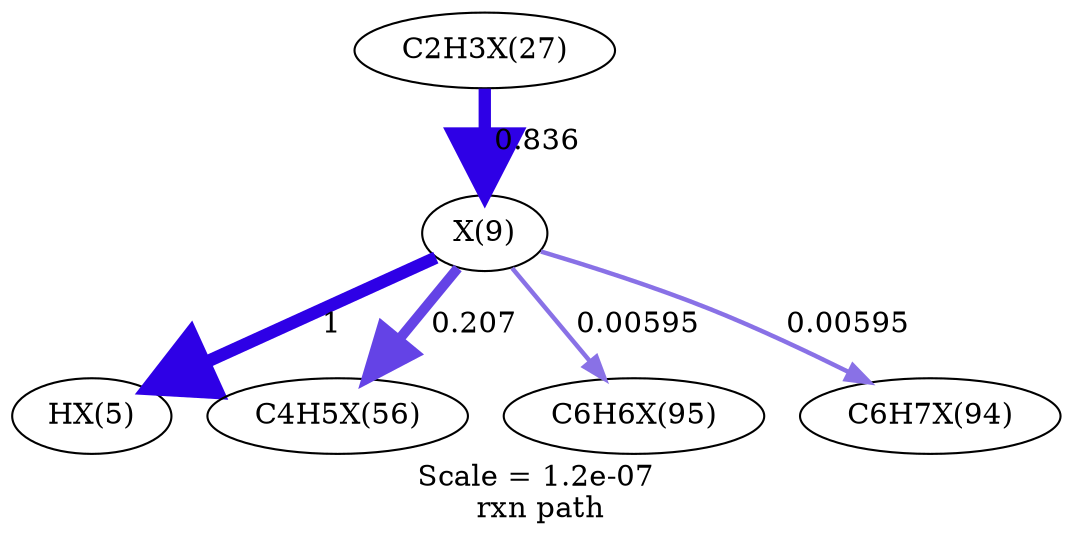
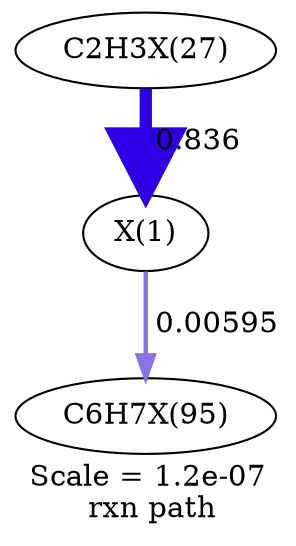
node "X(9)": label "X(9)" -> "X(1)"
node "HX(5)": removed
node "C4H5X(56)": removed
node "C6H6X(95)": label "C6H6X(95)" -> "C6H7X(95)"
node "C6H7X(94)": removed
